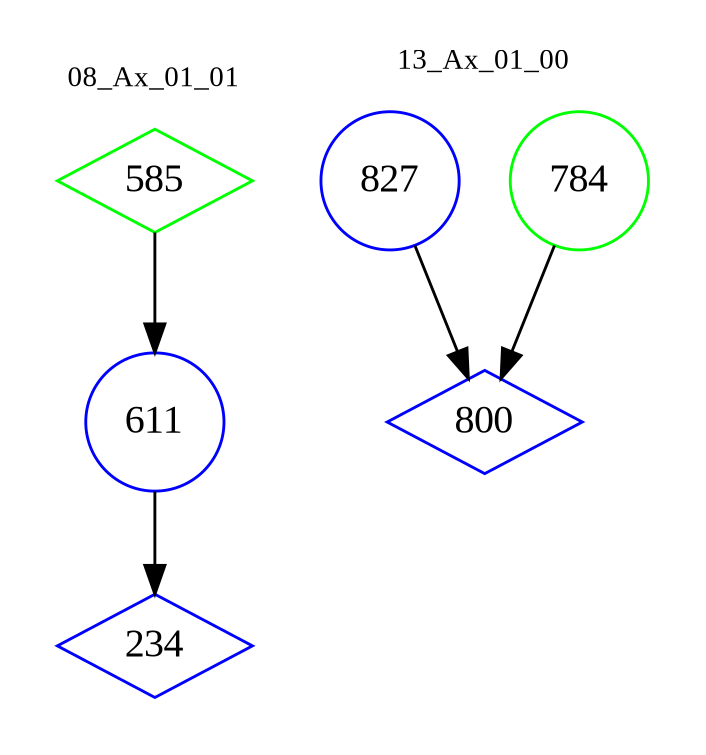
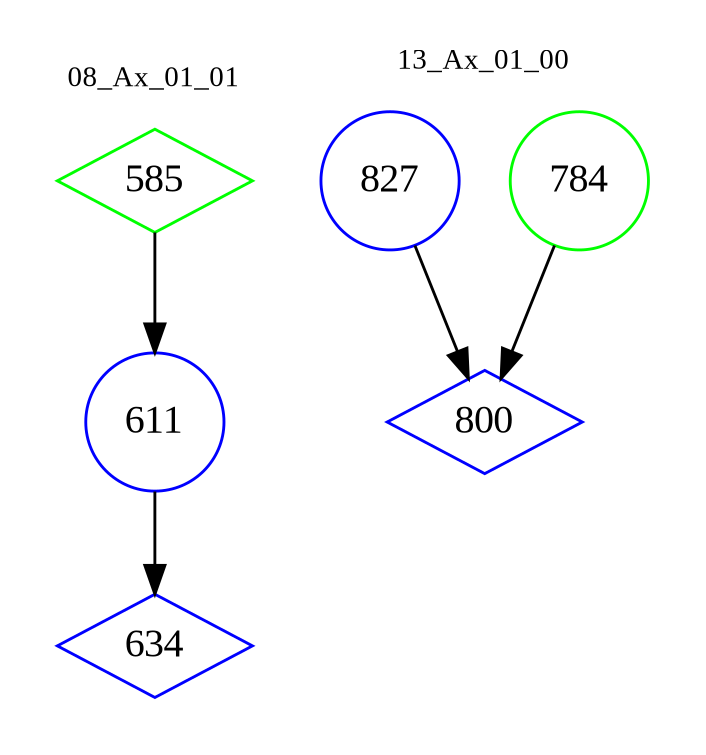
node "234": label "234" -> "634"
